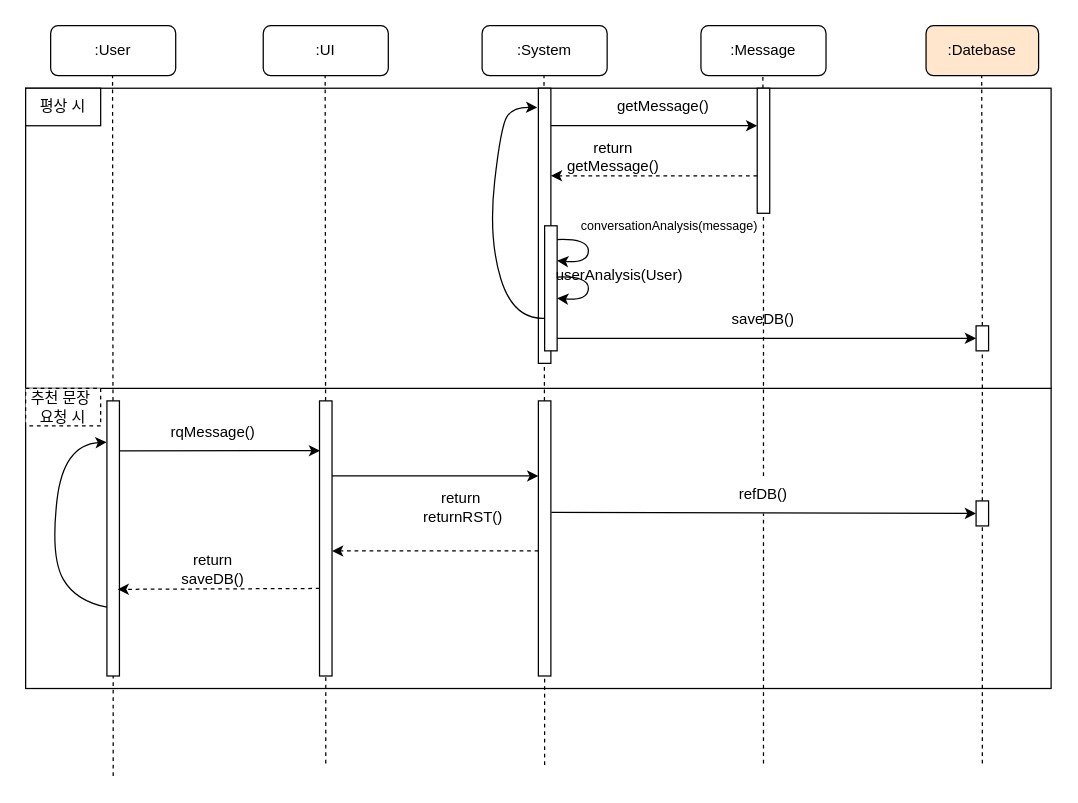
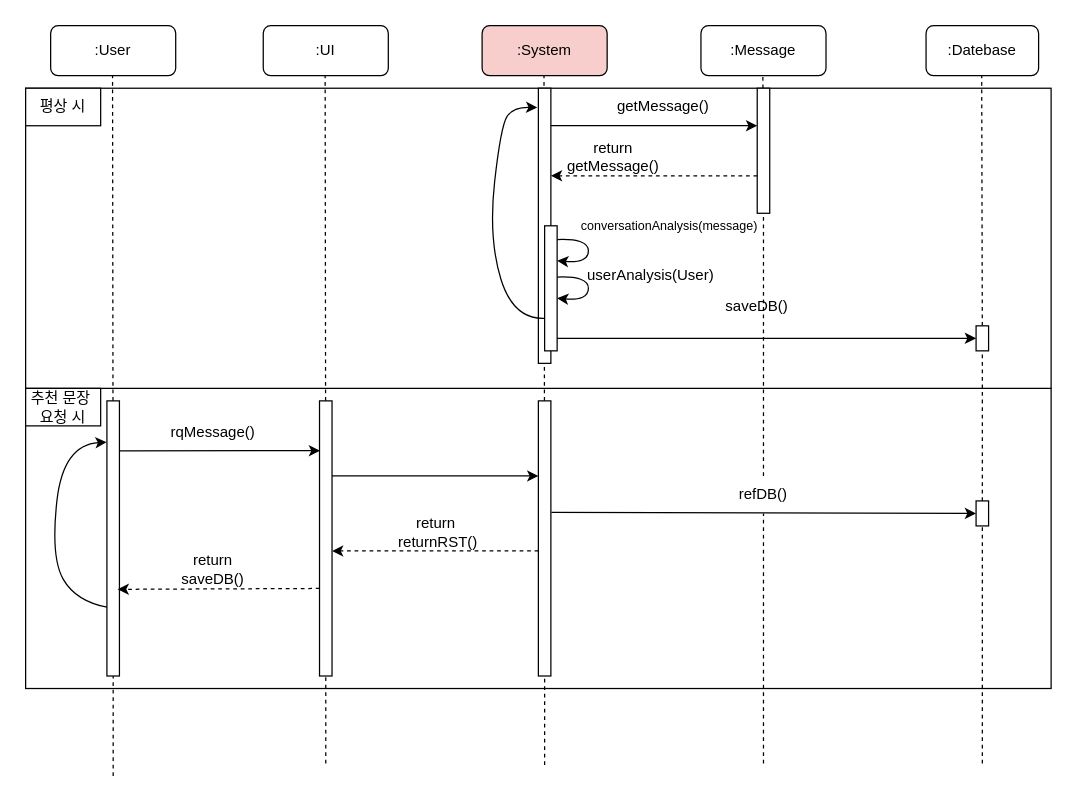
node ":System": fillcolor #ffffff -> #f8cecc
node ":Datebase": fillcolor #ffe6cc -> #ffffff
node "userAnalysis(User)": moved (619, 276) -> (651, 276)
node "saveDB()": moved (763, 319) -> (757, 307)
node "추천 문장 요청 시": style dashed -> solid
node "return returnRST()": moved (463, 507) -> (438, 532)
